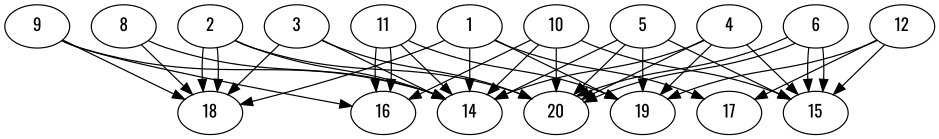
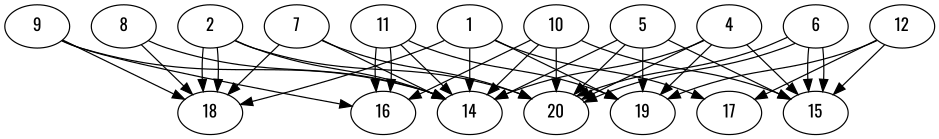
node "3": label "3" -> "7"
